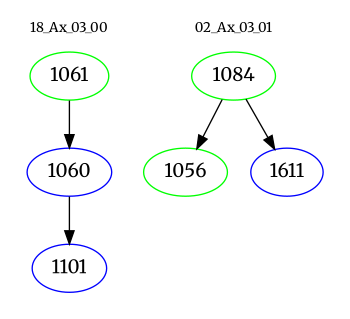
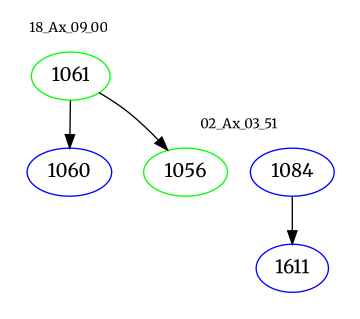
cluster "18_Ax_03_00": label "18_Ax_03_00" -> "18_Ax_09_00"
cluster "02_Ax_03_01": label "02_Ax_03_01" -> "02_Ax_03_51"
node "1084": color green -> blue
edge "1084" -> "1056": now "1061" -> "1056"
node "1101": removed
